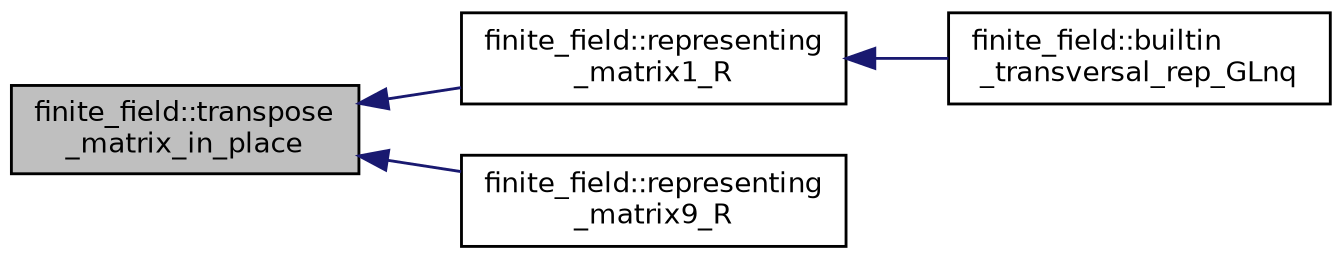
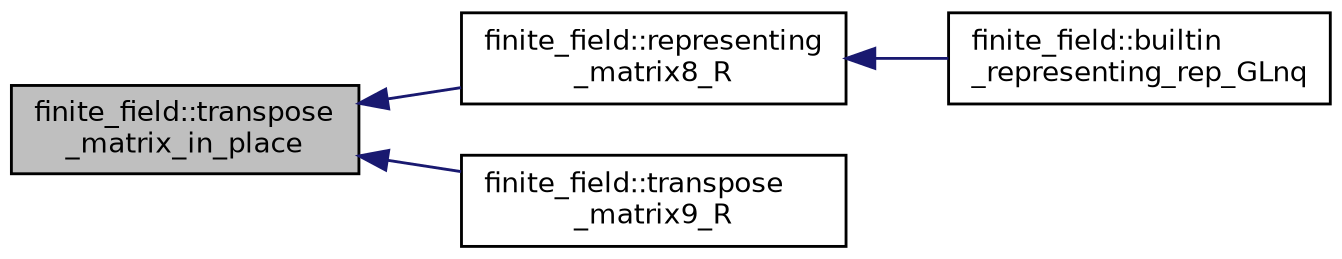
node "finite_field::representing _matrix1_R": label "finite_field::representing _matrix1_R" -> "finite_field::representing _matrix8_R"
node "finite_field::builtin _transversal_rep_GLnq": label "finite_field::builtin _transversal_rep_GLnq" -> "finite_field::builtin _representing_rep_GLnq"
node "finite_field::representing _matrix9_R": label "finite_field::representing _matrix9_R" -> "finite_field::transpose _matrix9_R"
